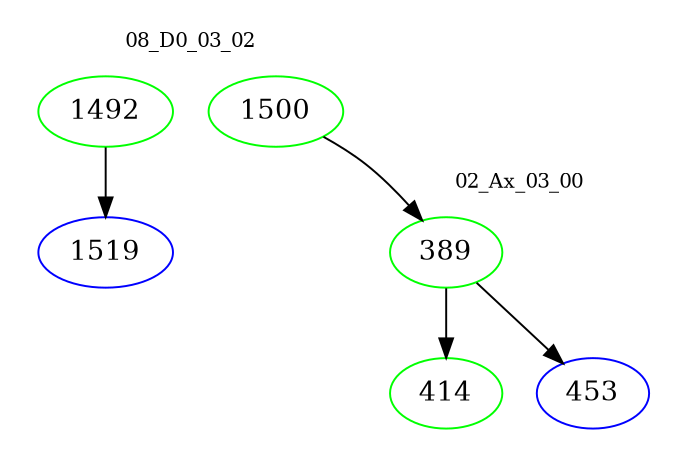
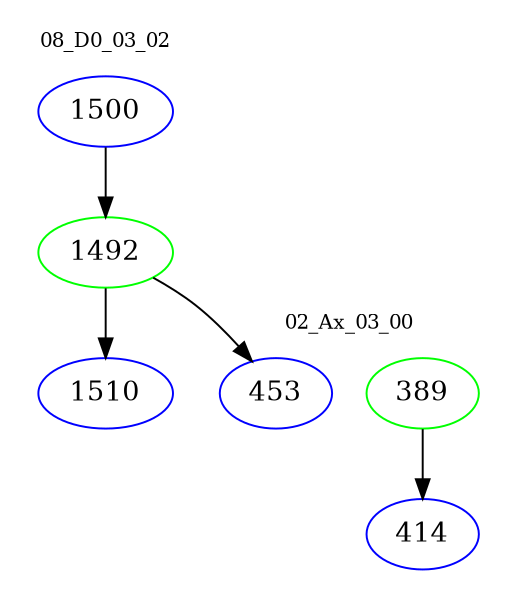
node "1500": color green -> blue
edge "1500" -> "389": now "1500" -> "1492"
node "1519": label "1519" -> "1510"
edge "389" -> "453": now "1492" -> "453"
node "414": color green -> blue
